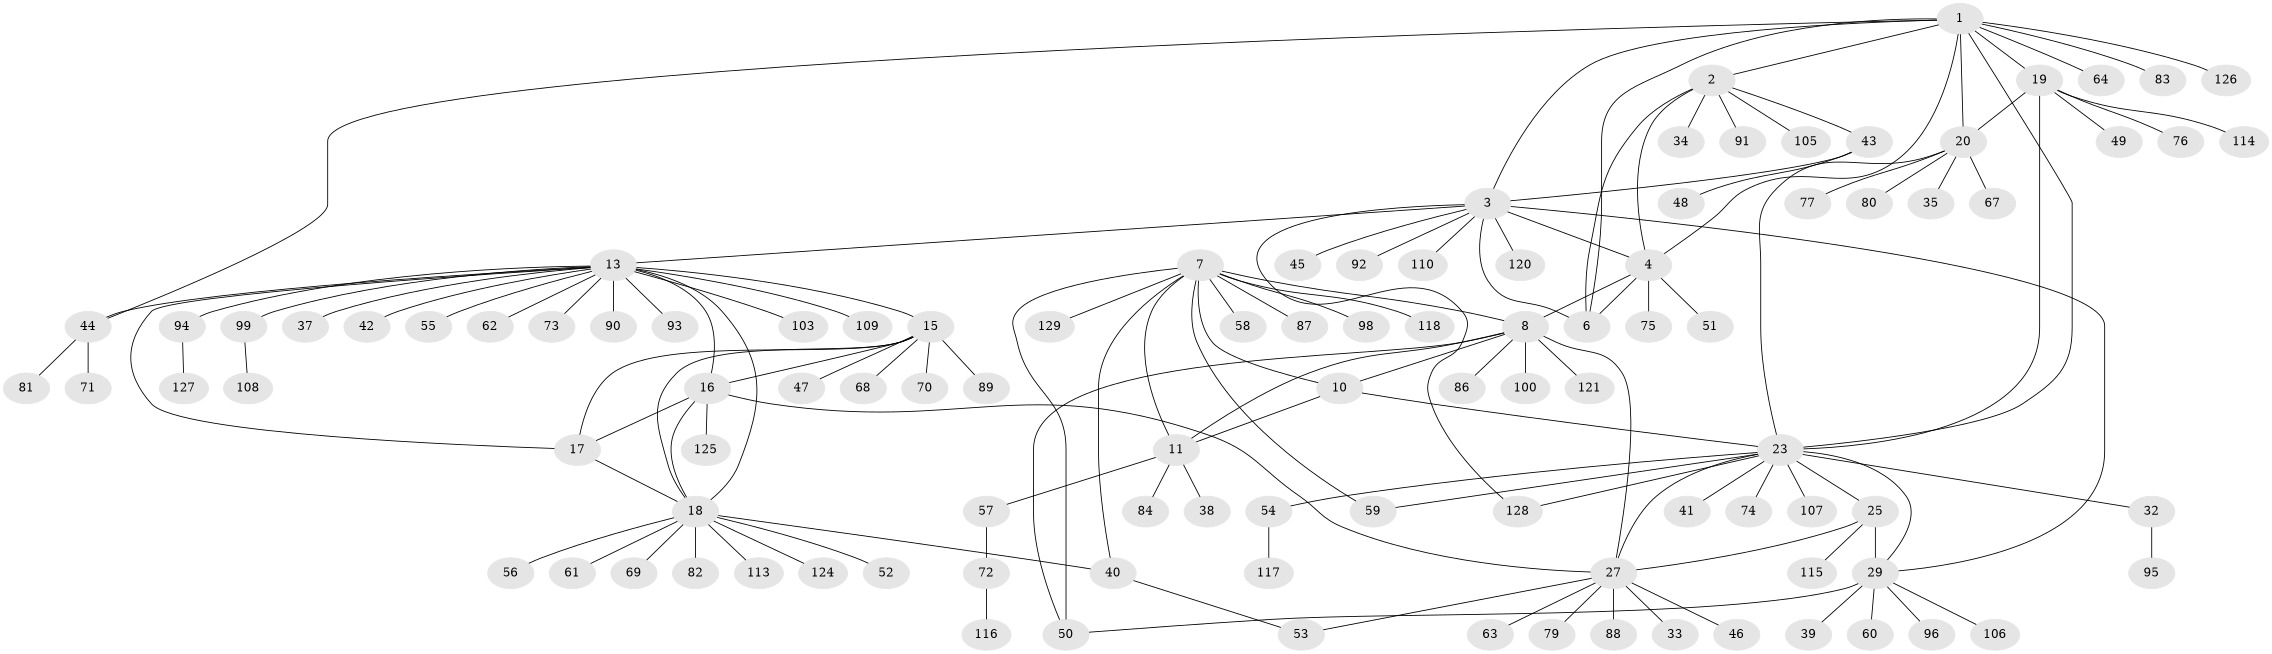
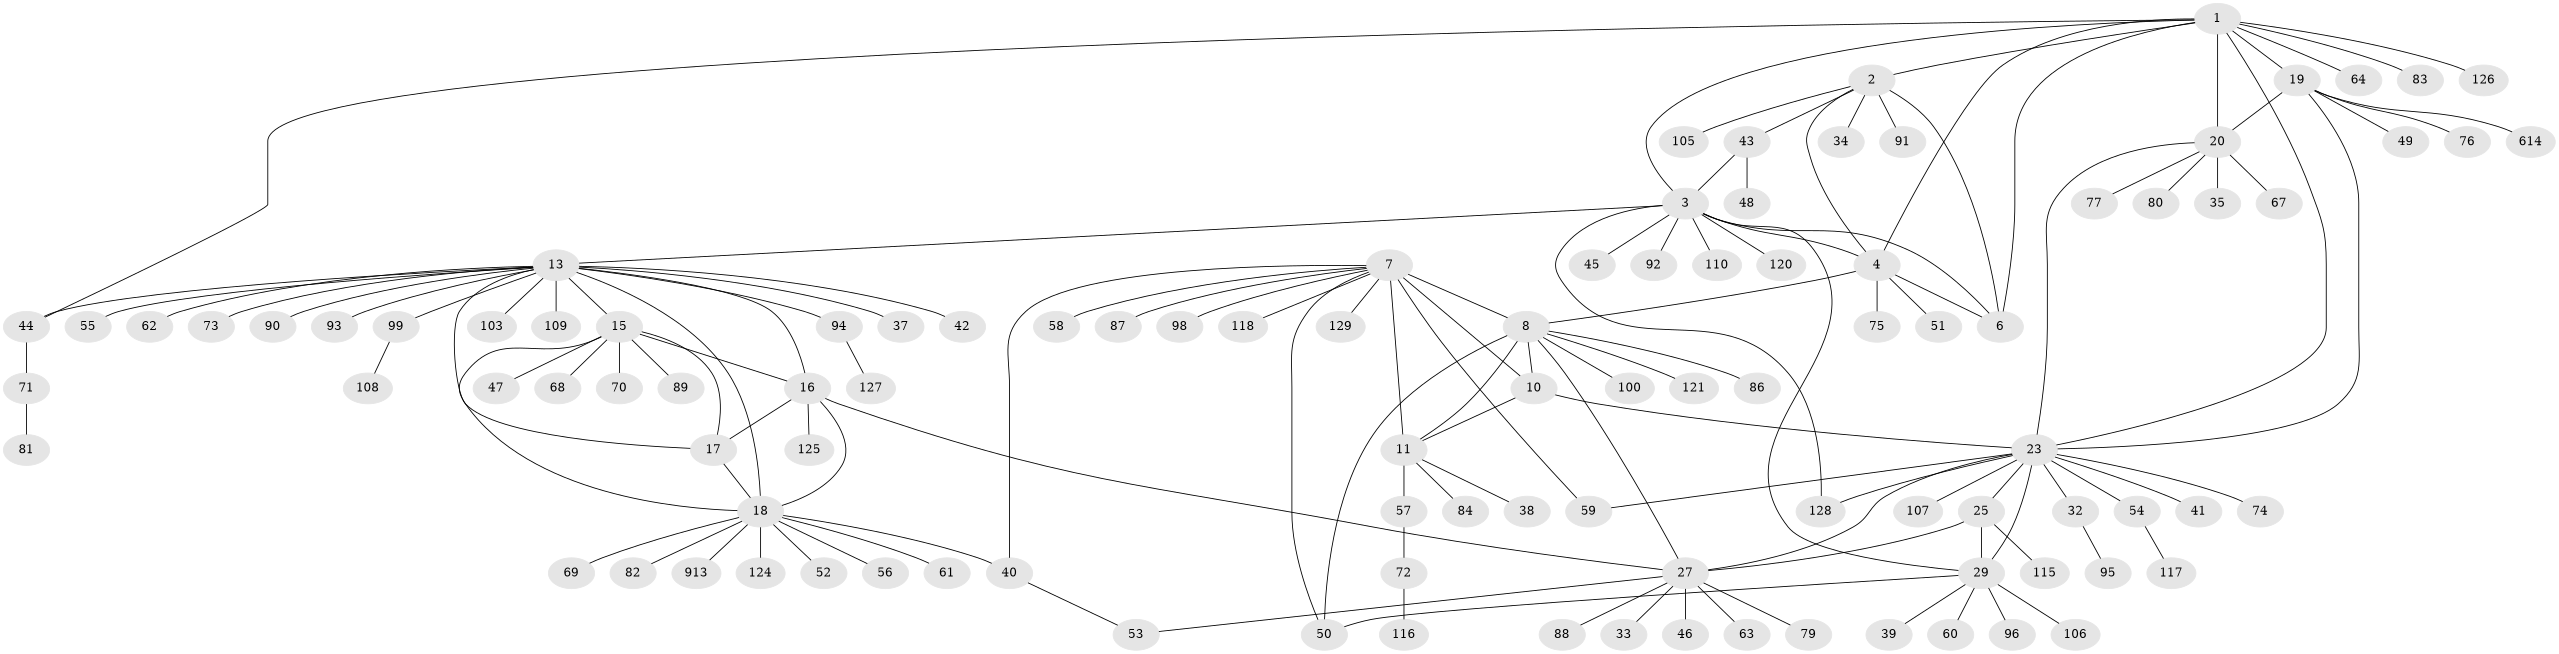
node "114": label "114" -> "614"
edge "44" -- "81": now "71" -- "81"
node "113": label "113" -> "913"
